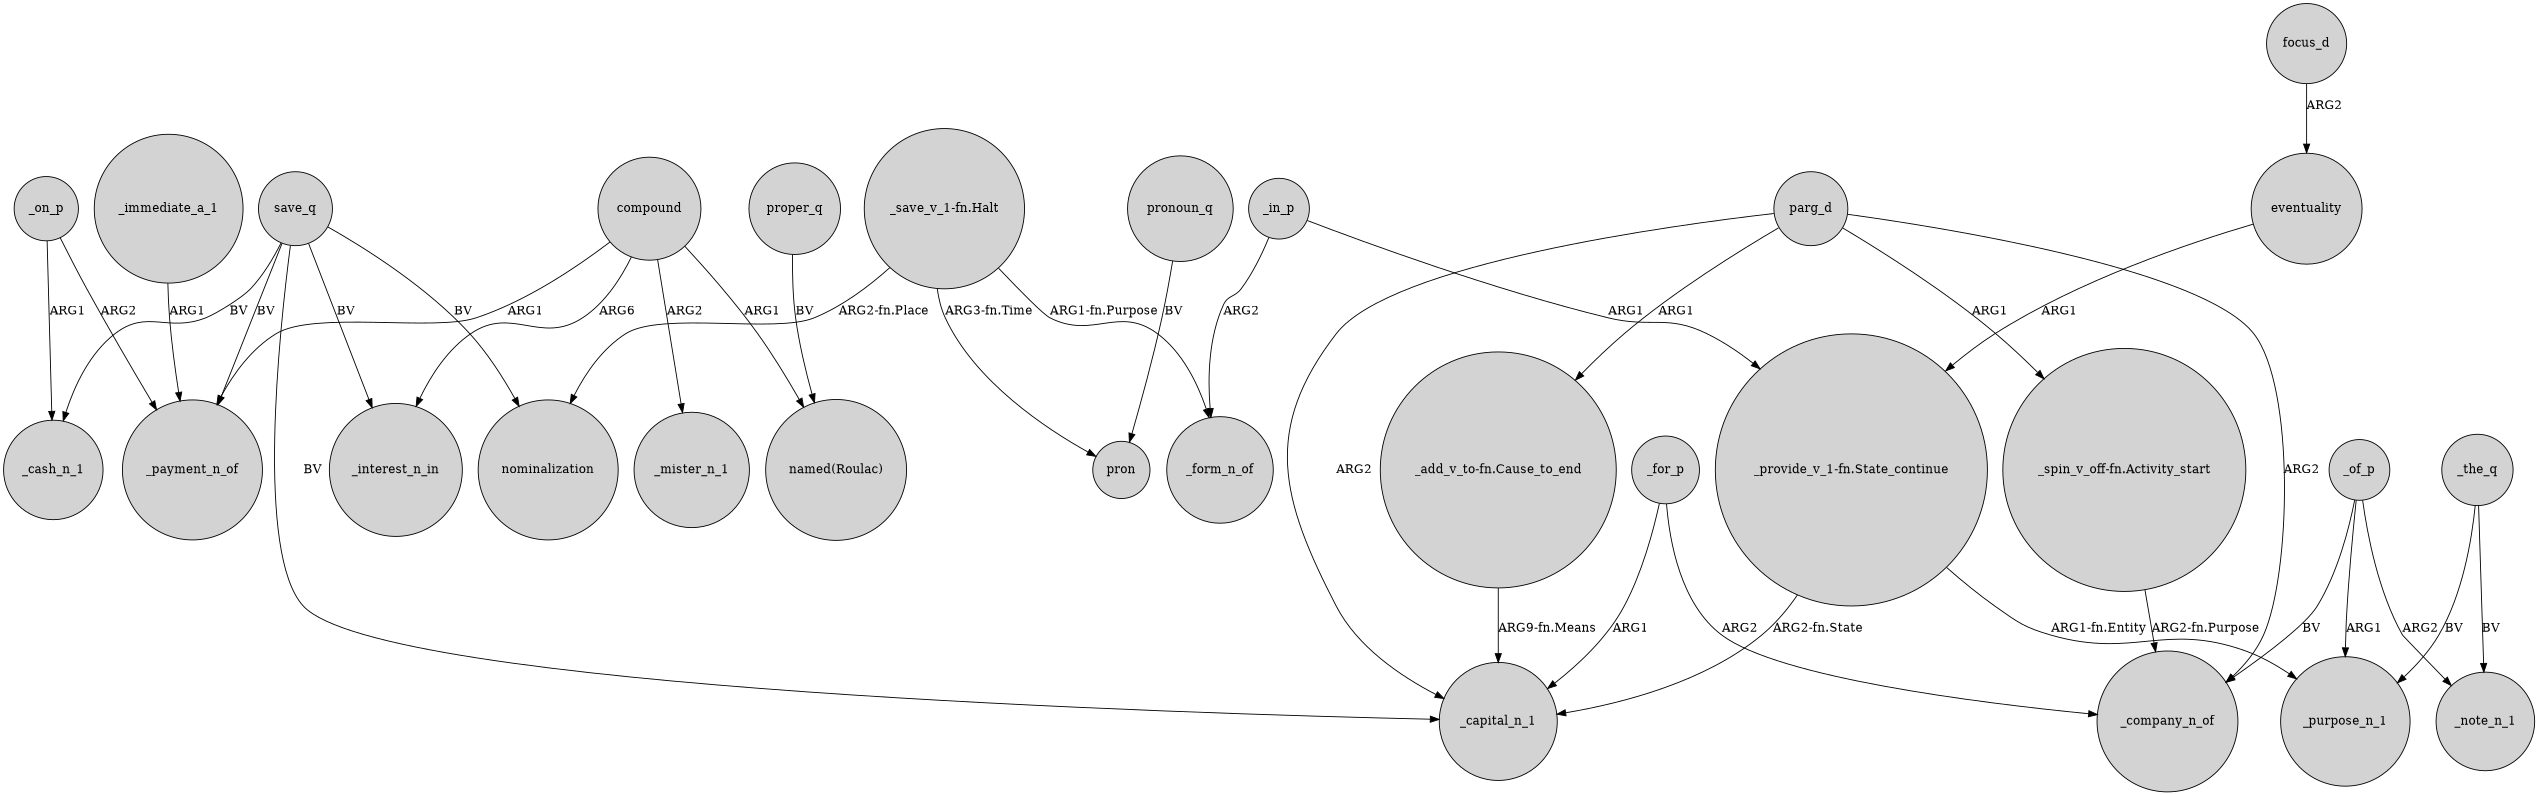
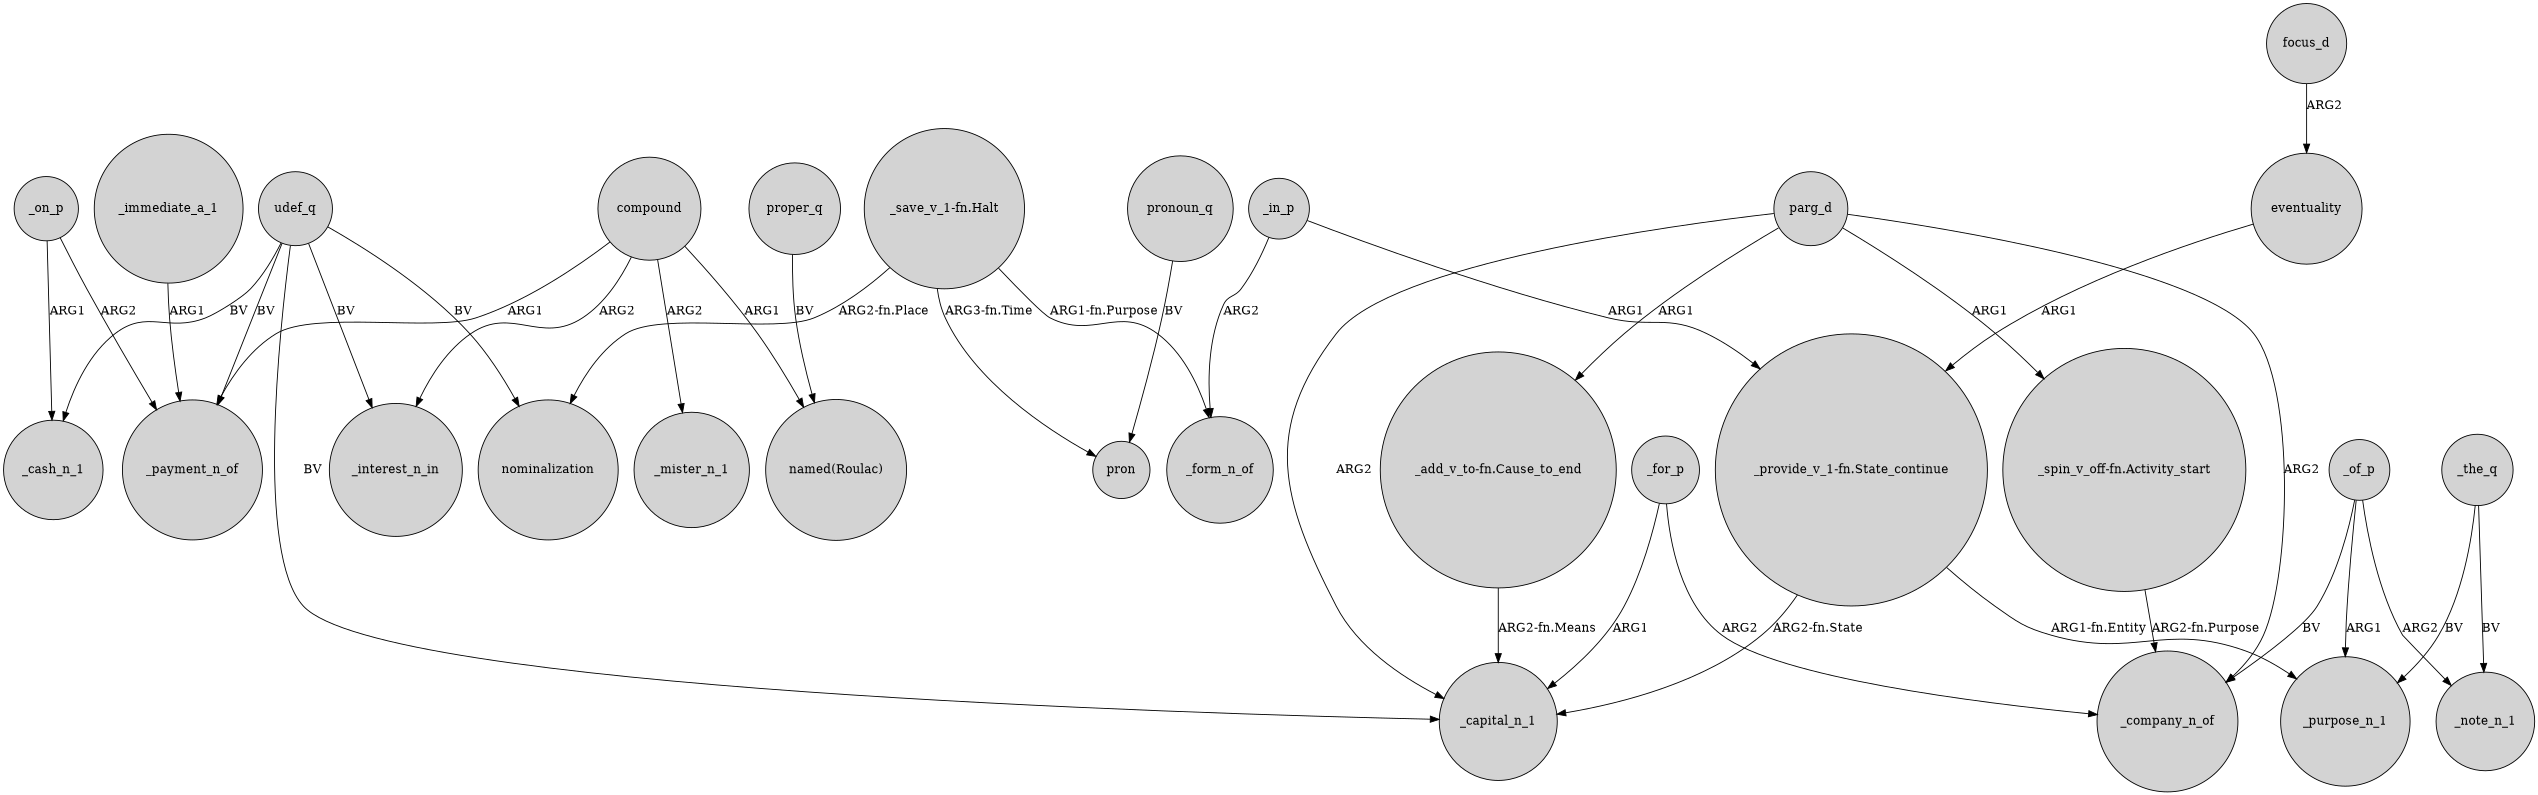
node "save_q": label "save_q" -> "udef_q"
edge "compound" -> "_interest_n_in": label "ARG6" -> "ARG2"
edge "_add_v_to-fn.Cause_to_end" -> "_capital_n_1": label "ARG9-fn.Means" -> "ARG2-fn.Means"
